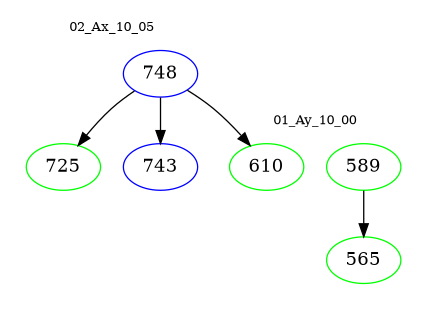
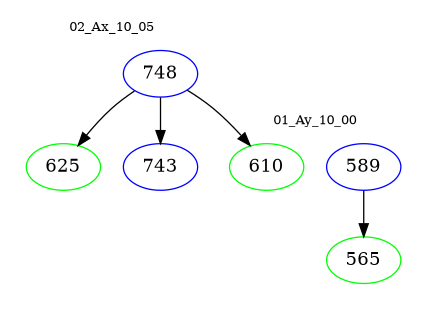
node "725": label "725" -> "625"
node "589": color green -> blue
